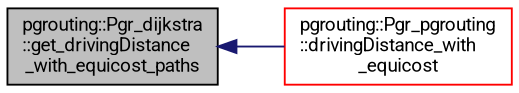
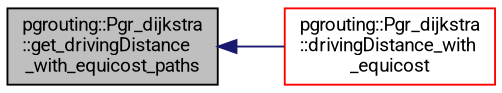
node "pgrouting::Pgr_pgrouting ::drivingDistance_with _equicost": label "pgrouting::Pgr_pgrouting ::drivingDistance_with _equicost" -> "pgrouting::Pgr_dijkstra ::drivingDistance_with _equicost"
